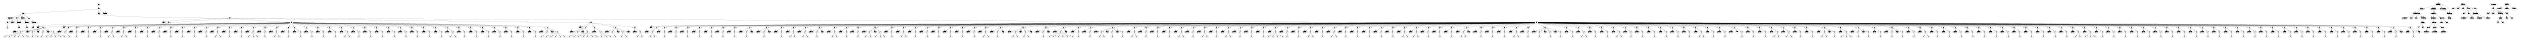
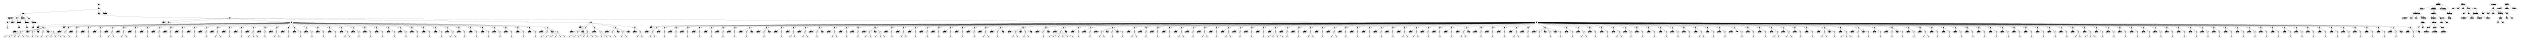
node "name": added
